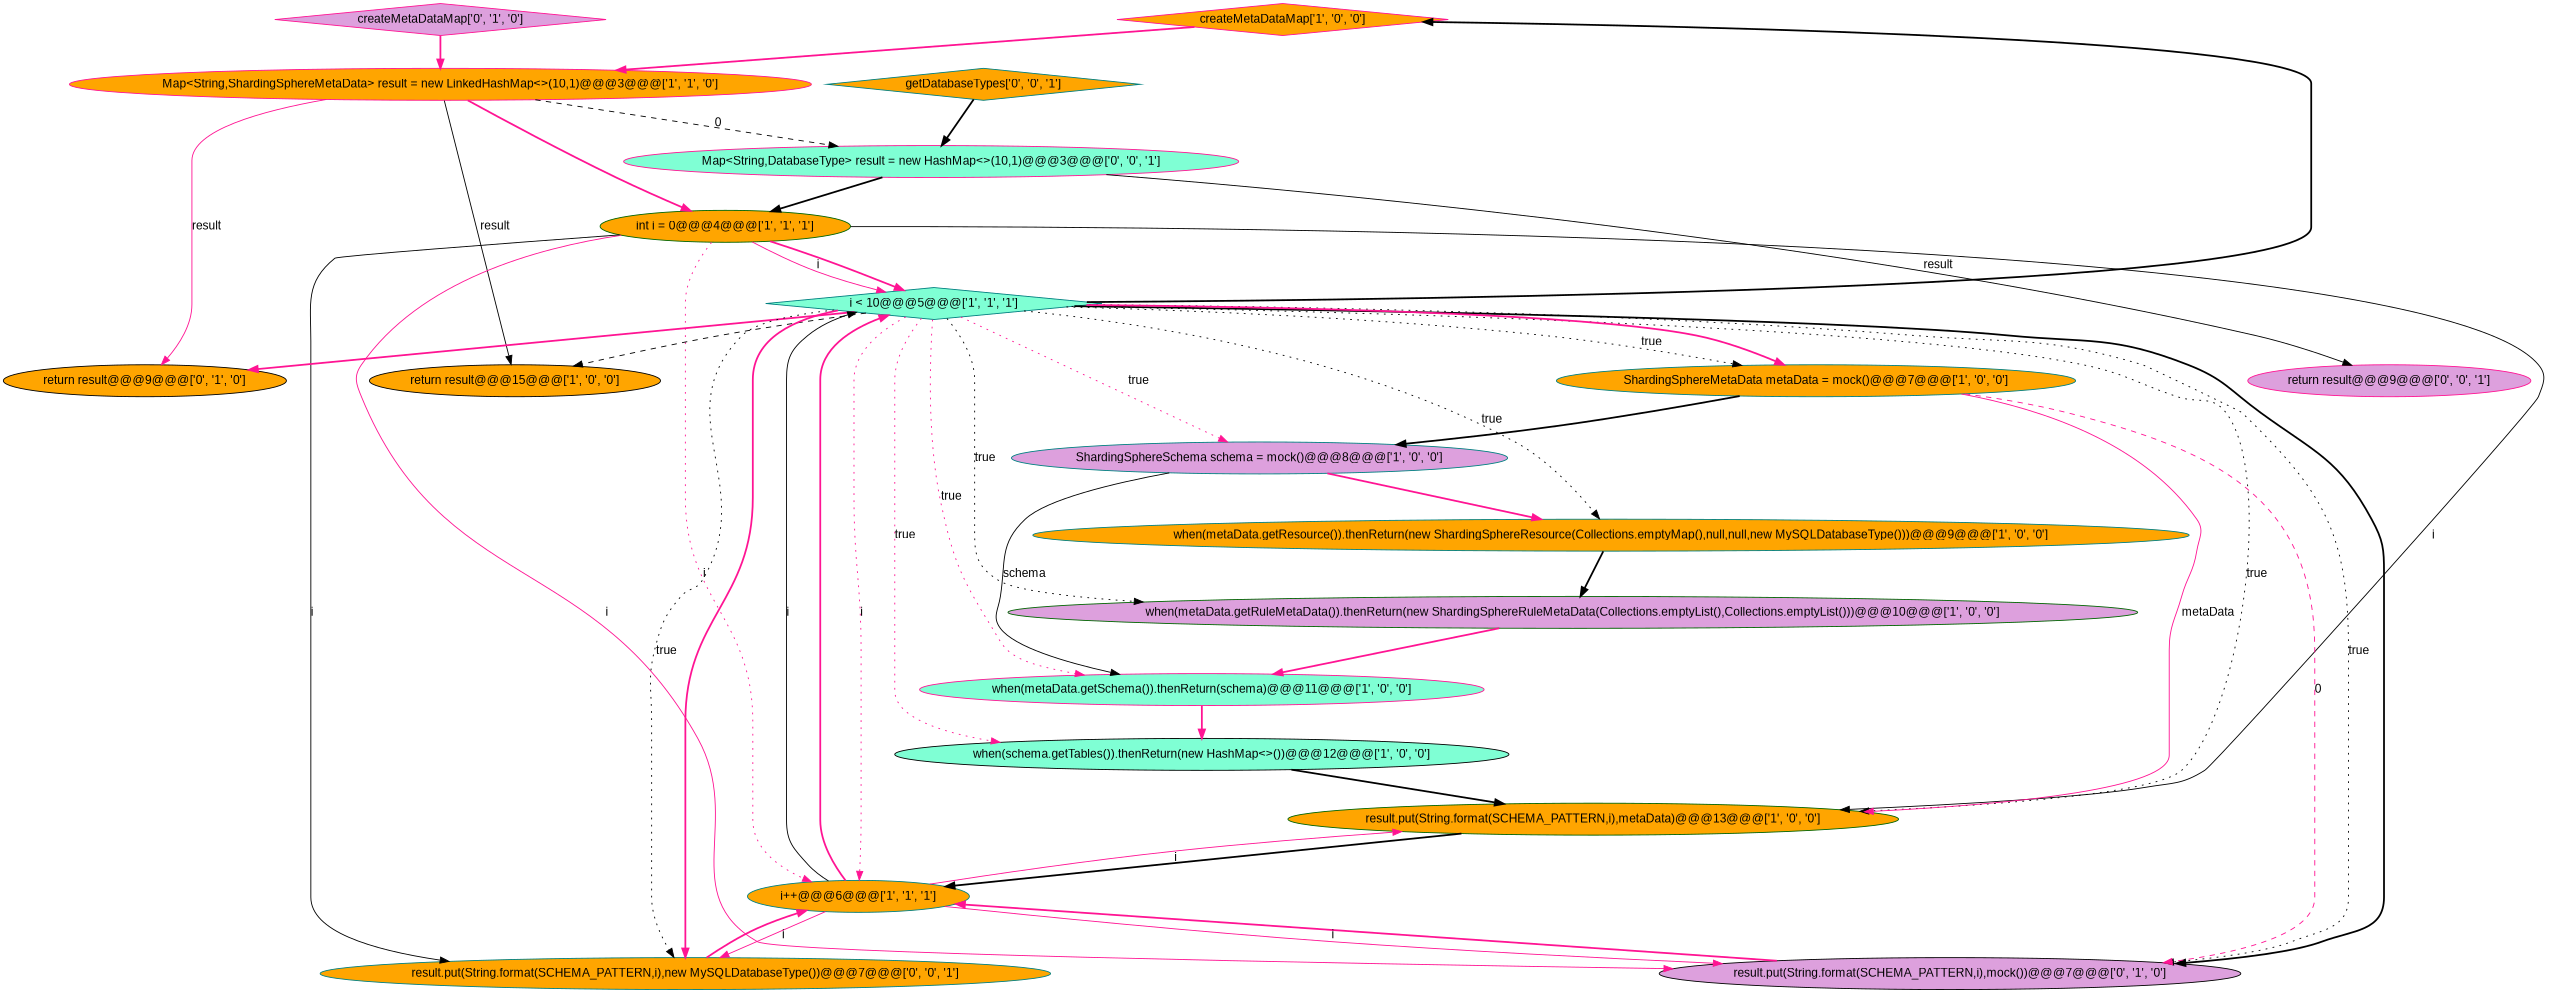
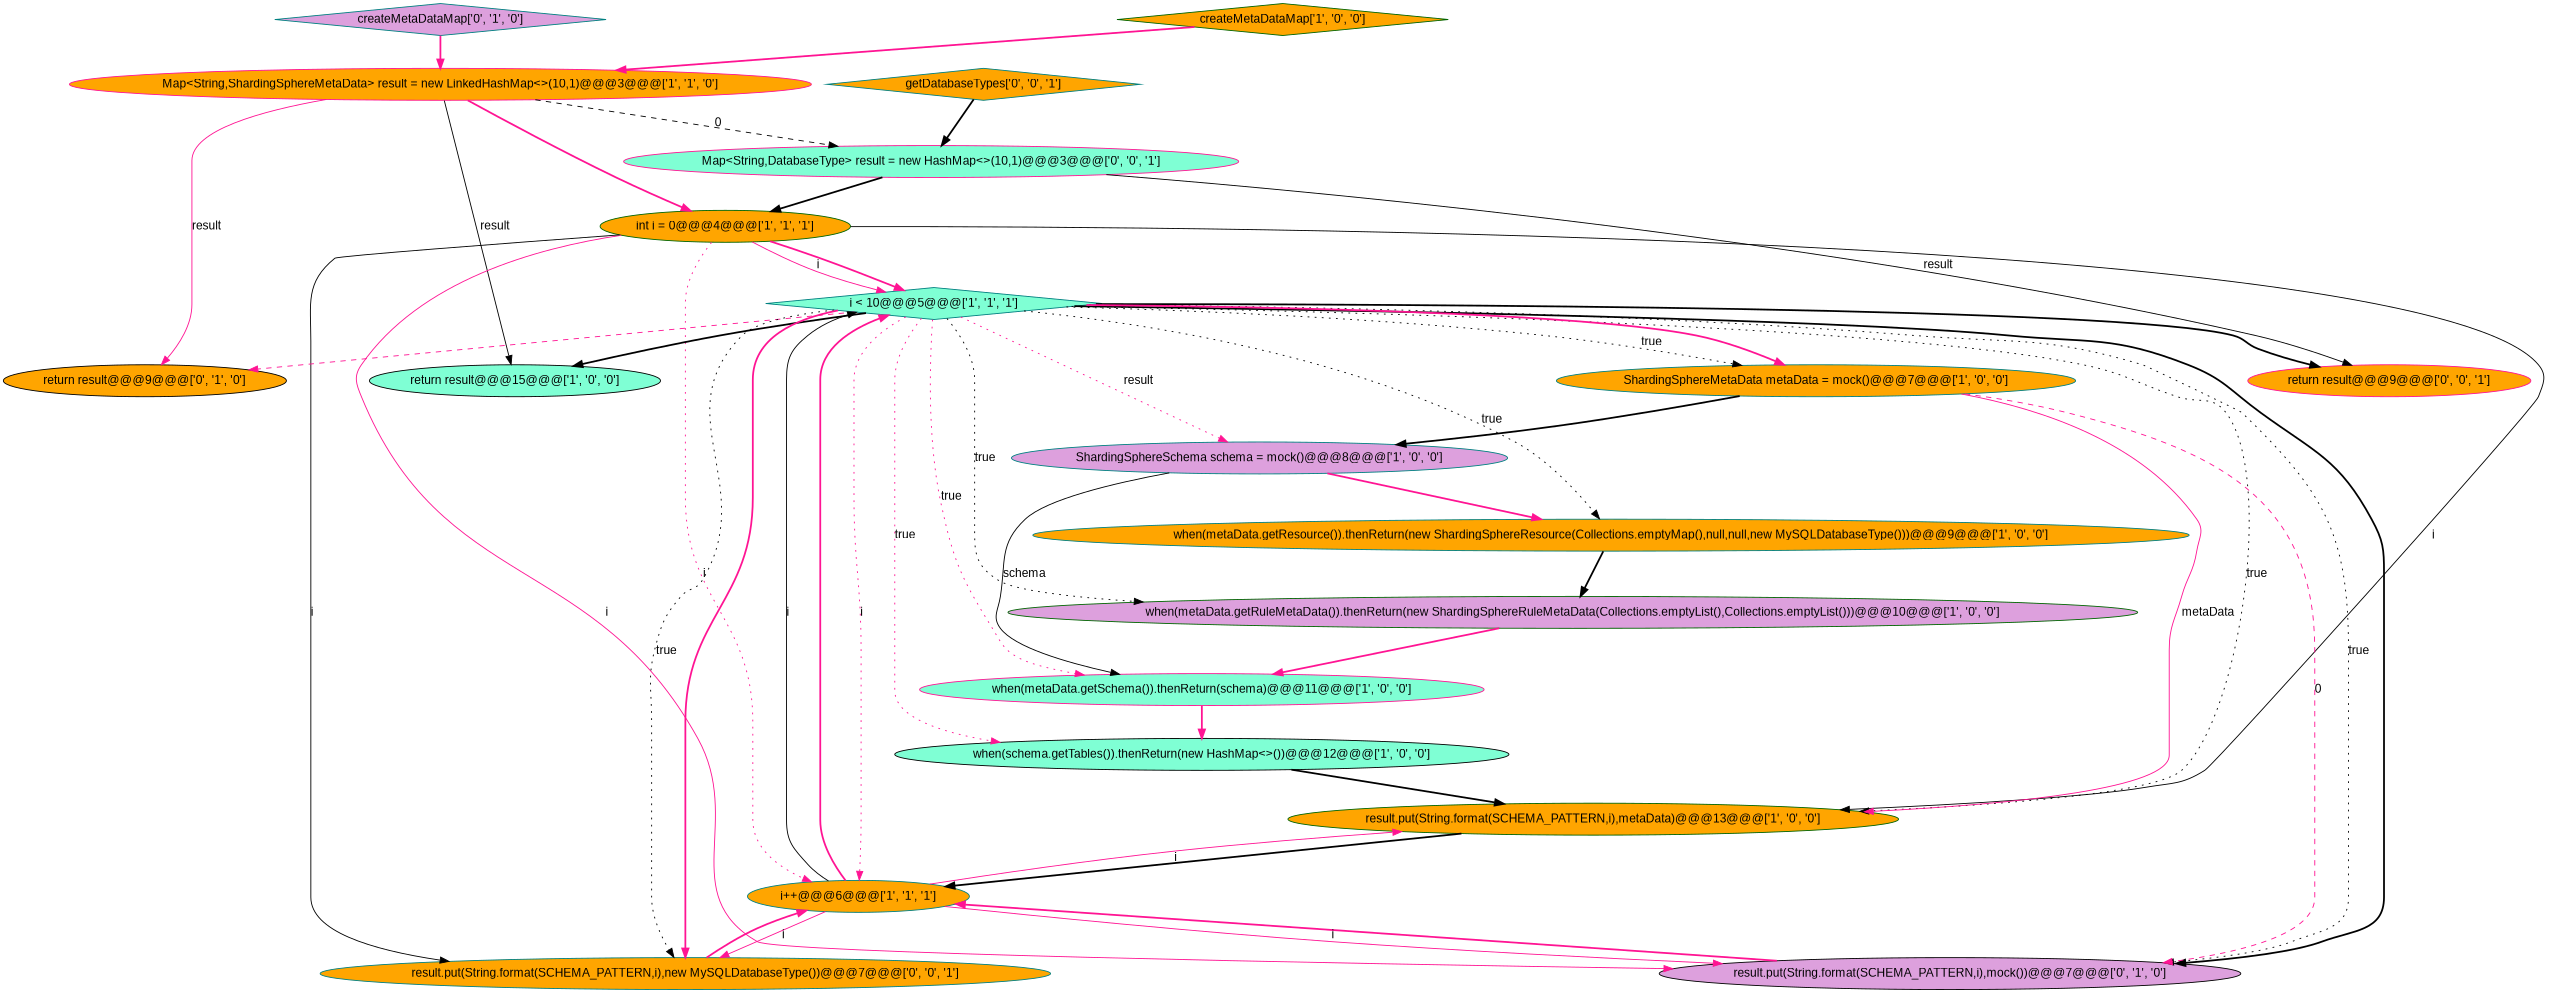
node "createMetaDataMap['0', '1', '0']": color deeppink -> teal
node "createMetaDataMap['1', '0', '0']": color deeppink -> darkgreen
edge "i < 10@@@5@@@['1', '1', '1']" -> "createMetaDataMap['1', '0', '0']": now "i < 10@@@5@@@['1', '1', '1']" -> "return result@@@9@@@['0', '0', '1']"
edge "i < 10@@@5@@@['1', '1', '1']" -> "return result@@@15@@@['1', '0', '0']": style dashed -> bold
edge "i < 10@@@5@@@['1', '1', '1']" -> "return result@@@9@@@['0', '1', '0']": style bold -> dashed
node "return result@@@15@@@['1', '0', '0']": fillcolor orange -> aquamarine
edge "i < 10@@@5@@@['1', '1', '1']" -> "ShardingSphereSchema schema = mock()@@@8@@@['1', '0', '0']": label "true" -> "result"
node "return result@@@9@@@['0', '0', '1']": fillcolor plum -> orange
